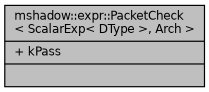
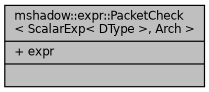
node "mshadow::expr::PacketCheck": text "+ kPass" -> "+ expr"
